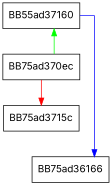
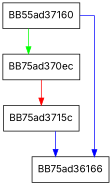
edge "BB75ad370ec" -> "BB55ad37160": reversed
edge "BB75ad3715c" -> "BB75ad36166": added
